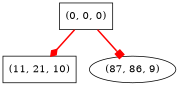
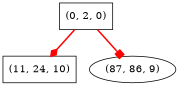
node "(0, 0, 0)": label "(0, 0, 0)" -> "(0, 2, 0)"
node "(11, 21, 10)": label "(11, 21, 10)" -> "(11, 24, 10)"
